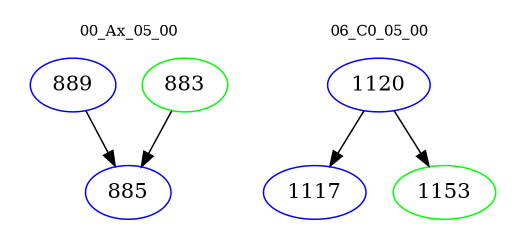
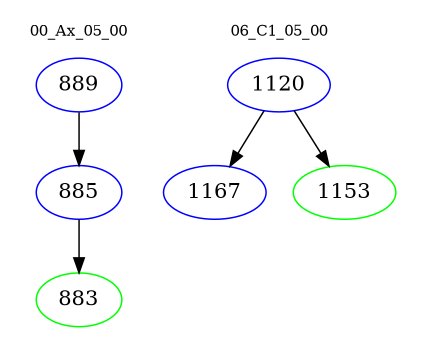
cluster "06_C0_05_00": label "06_C0_05_00" -> "06_C1_05_00"
edge "883" -> "885": reversed
node "1117": label "1117" -> "1167"
